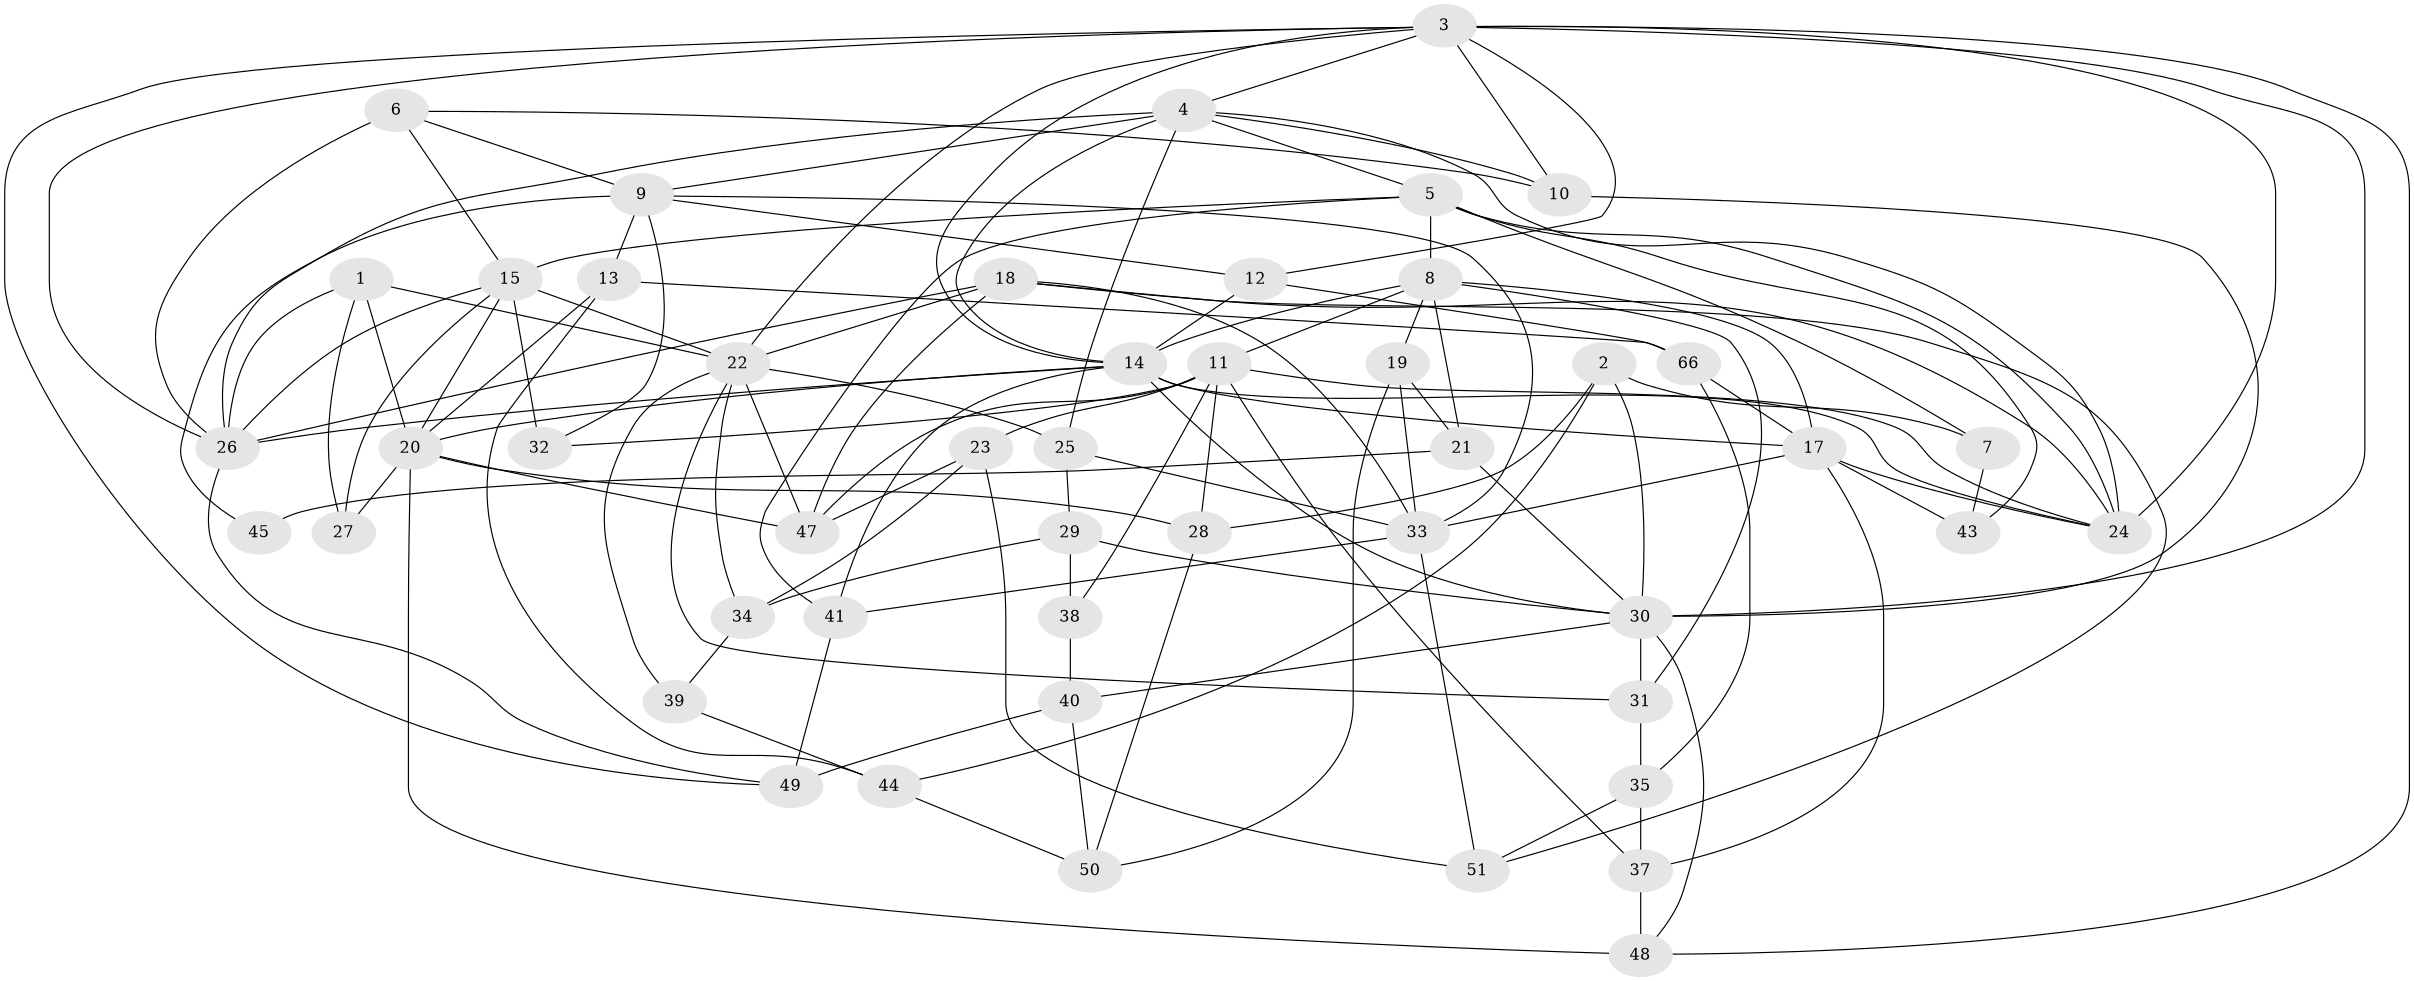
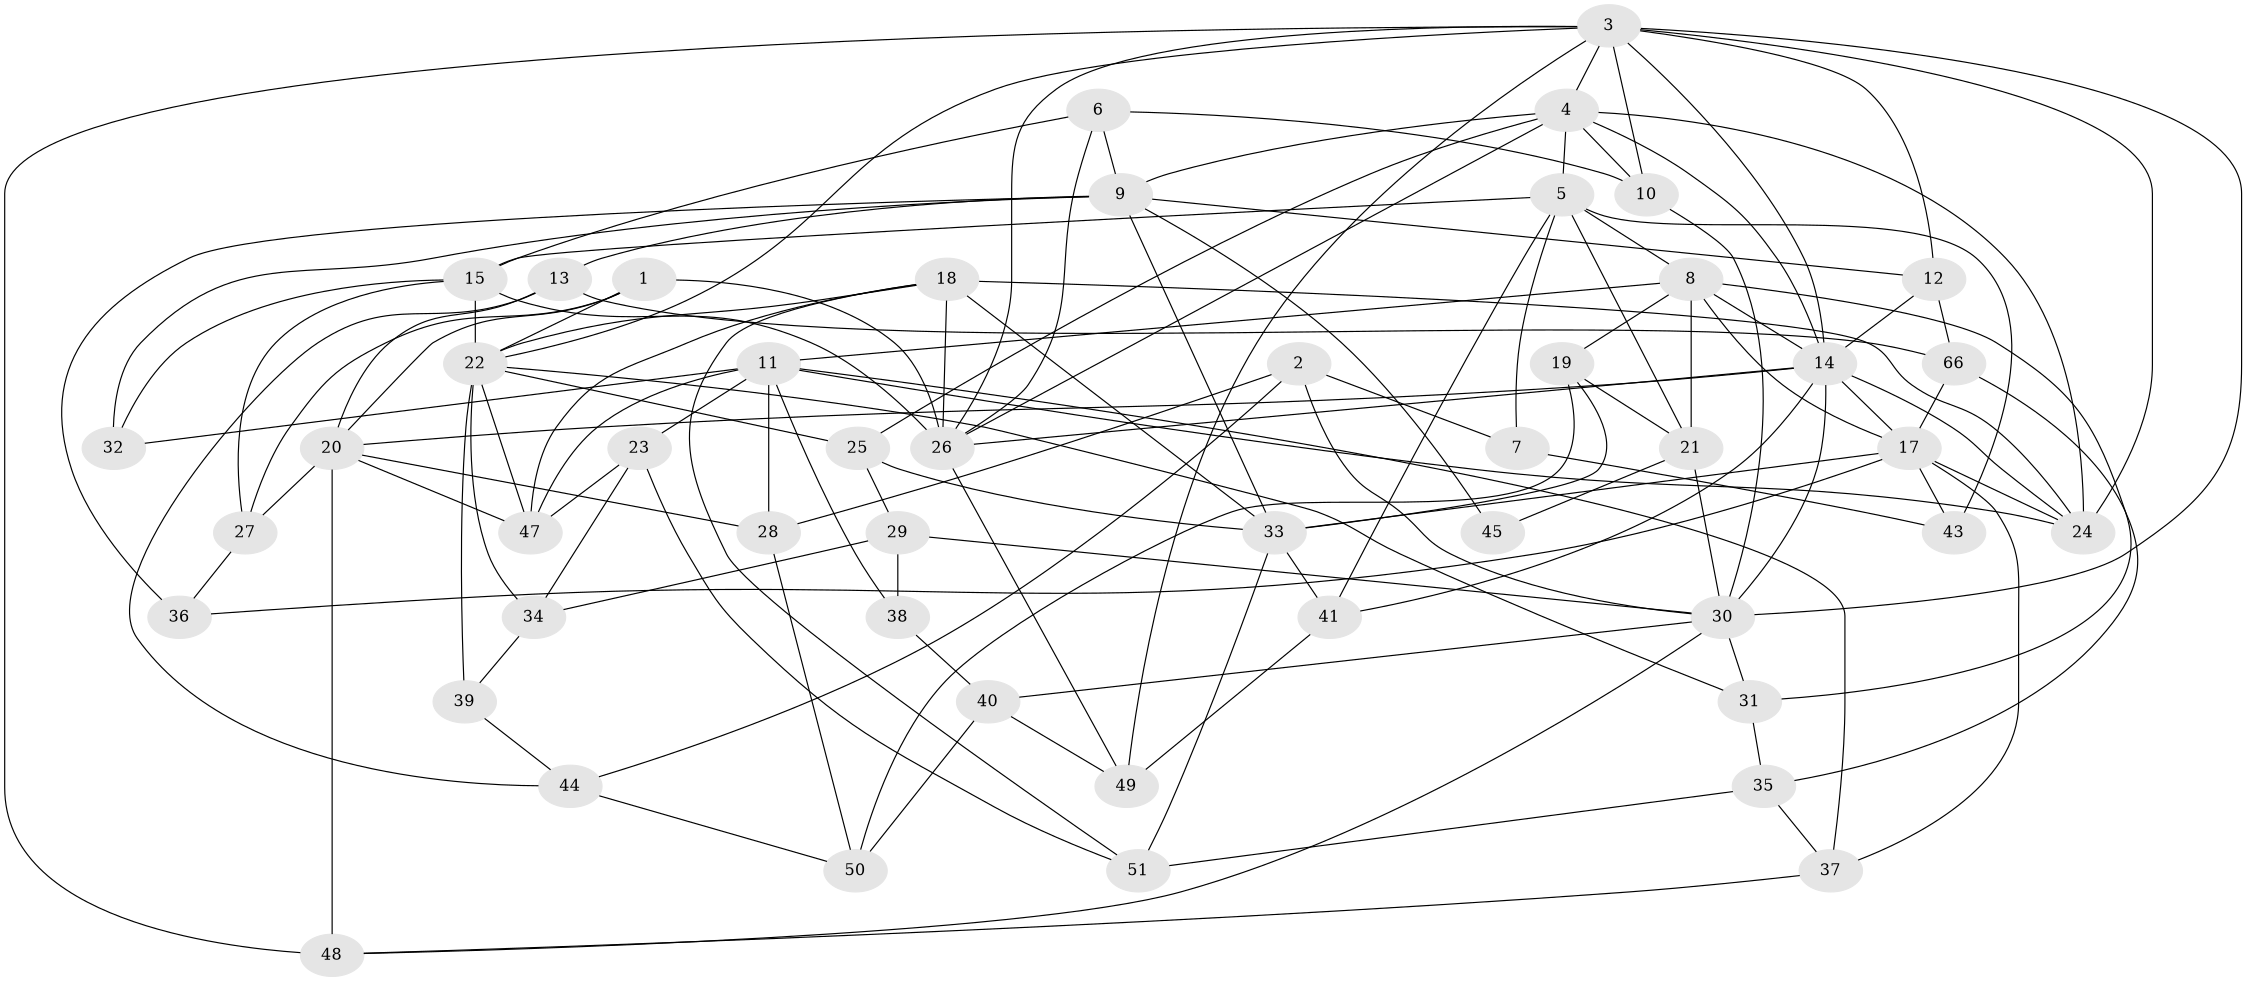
edge "5" -- "24": now "5" -- "21"
edge "15" -- "20": removed
node "36": added
